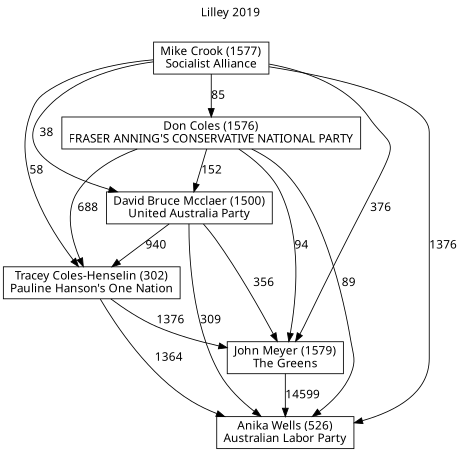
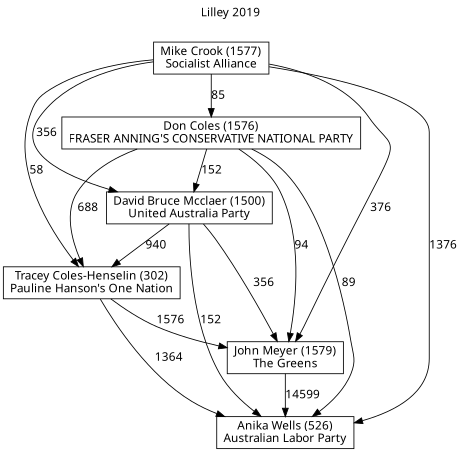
edge "Mike Crook (1577) Socialist Alliance" -> "David Bruce Mcclaer (1500) United Australia Party": label "38" -> "356"
edge "Tracey Coles-Henselin (302) Pauline Hanson's One Nation" -> "John Meyer (1579) The Greens": label "1376" -> "1576"
edge "David Bruce Mcclaer (1500) United Australia Party" -> "Anika Wells (526) Australian Labor Party": label "309" -> "152"
